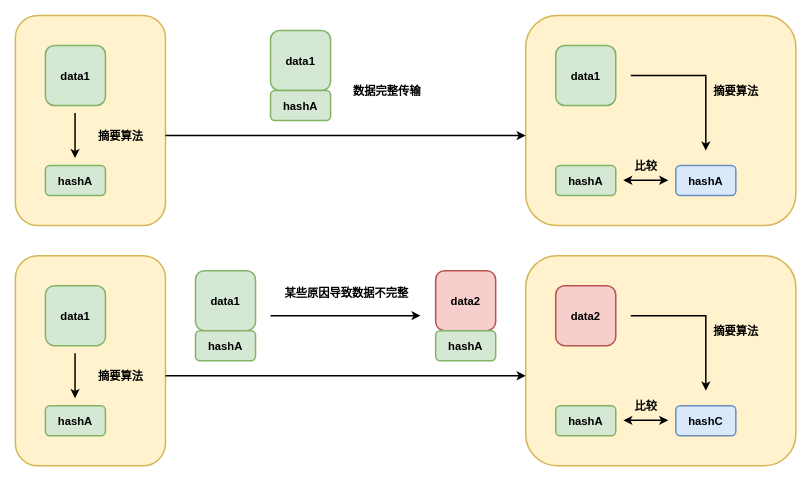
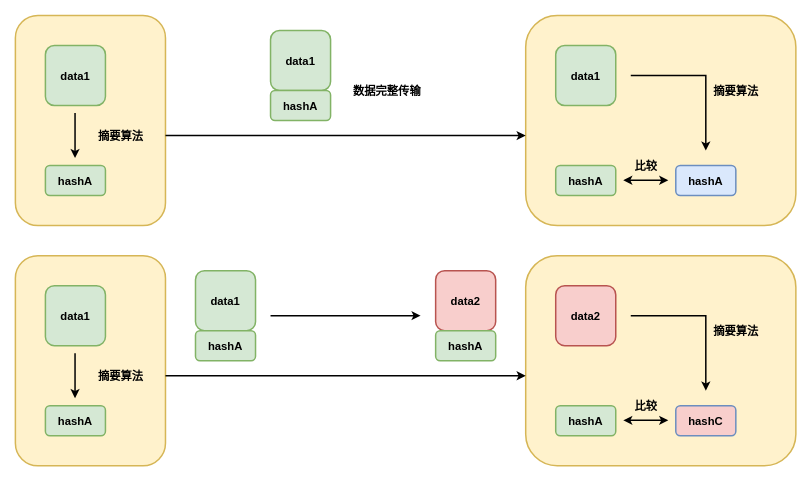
node "某些原因导致数据不完整": removed
node "hashC": fillcolor #dae8fc -> #f8cecc
